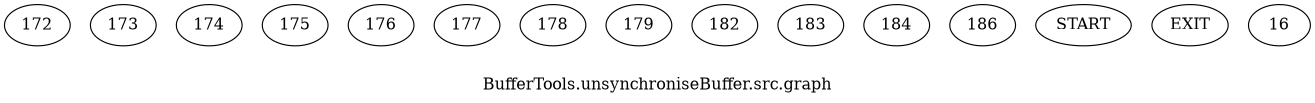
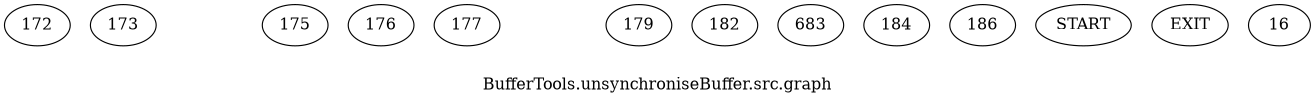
node "174": removed
node "178": removed
node "183": label "183" -> "683"
